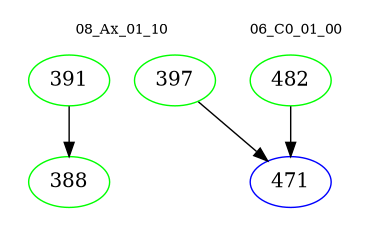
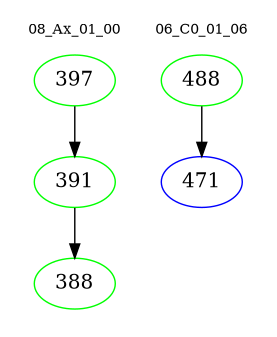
cluster "08_Ax_01_10": label "08_Ax_01_10" -> "08_Ax_01_00"
cluster "06_C0_01_00": label "06_C0_01_00" -> "06_C0_01_06"
node "482": label "482" -> "488"
edge "397" -> "471": now "397" -> "391"
